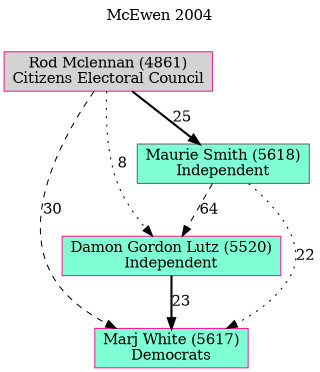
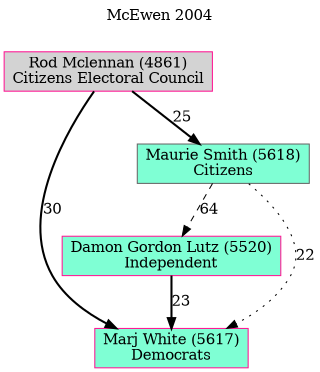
edge "Rod Mclennan (4861) Citizens Electoral Council" -> "Damon Gordon Lutz (5520) Independent": removed, label "8"
node "Maurie Smith (5618) Independent": label "Maurie Smith (5618) Independent" -> "Maurie Smith (5618) Citizens"
edge "Rod Mclennan (4861) Citizens Electoral Council" -> "Marj White (5617) Democrats": style dashed -> bold
